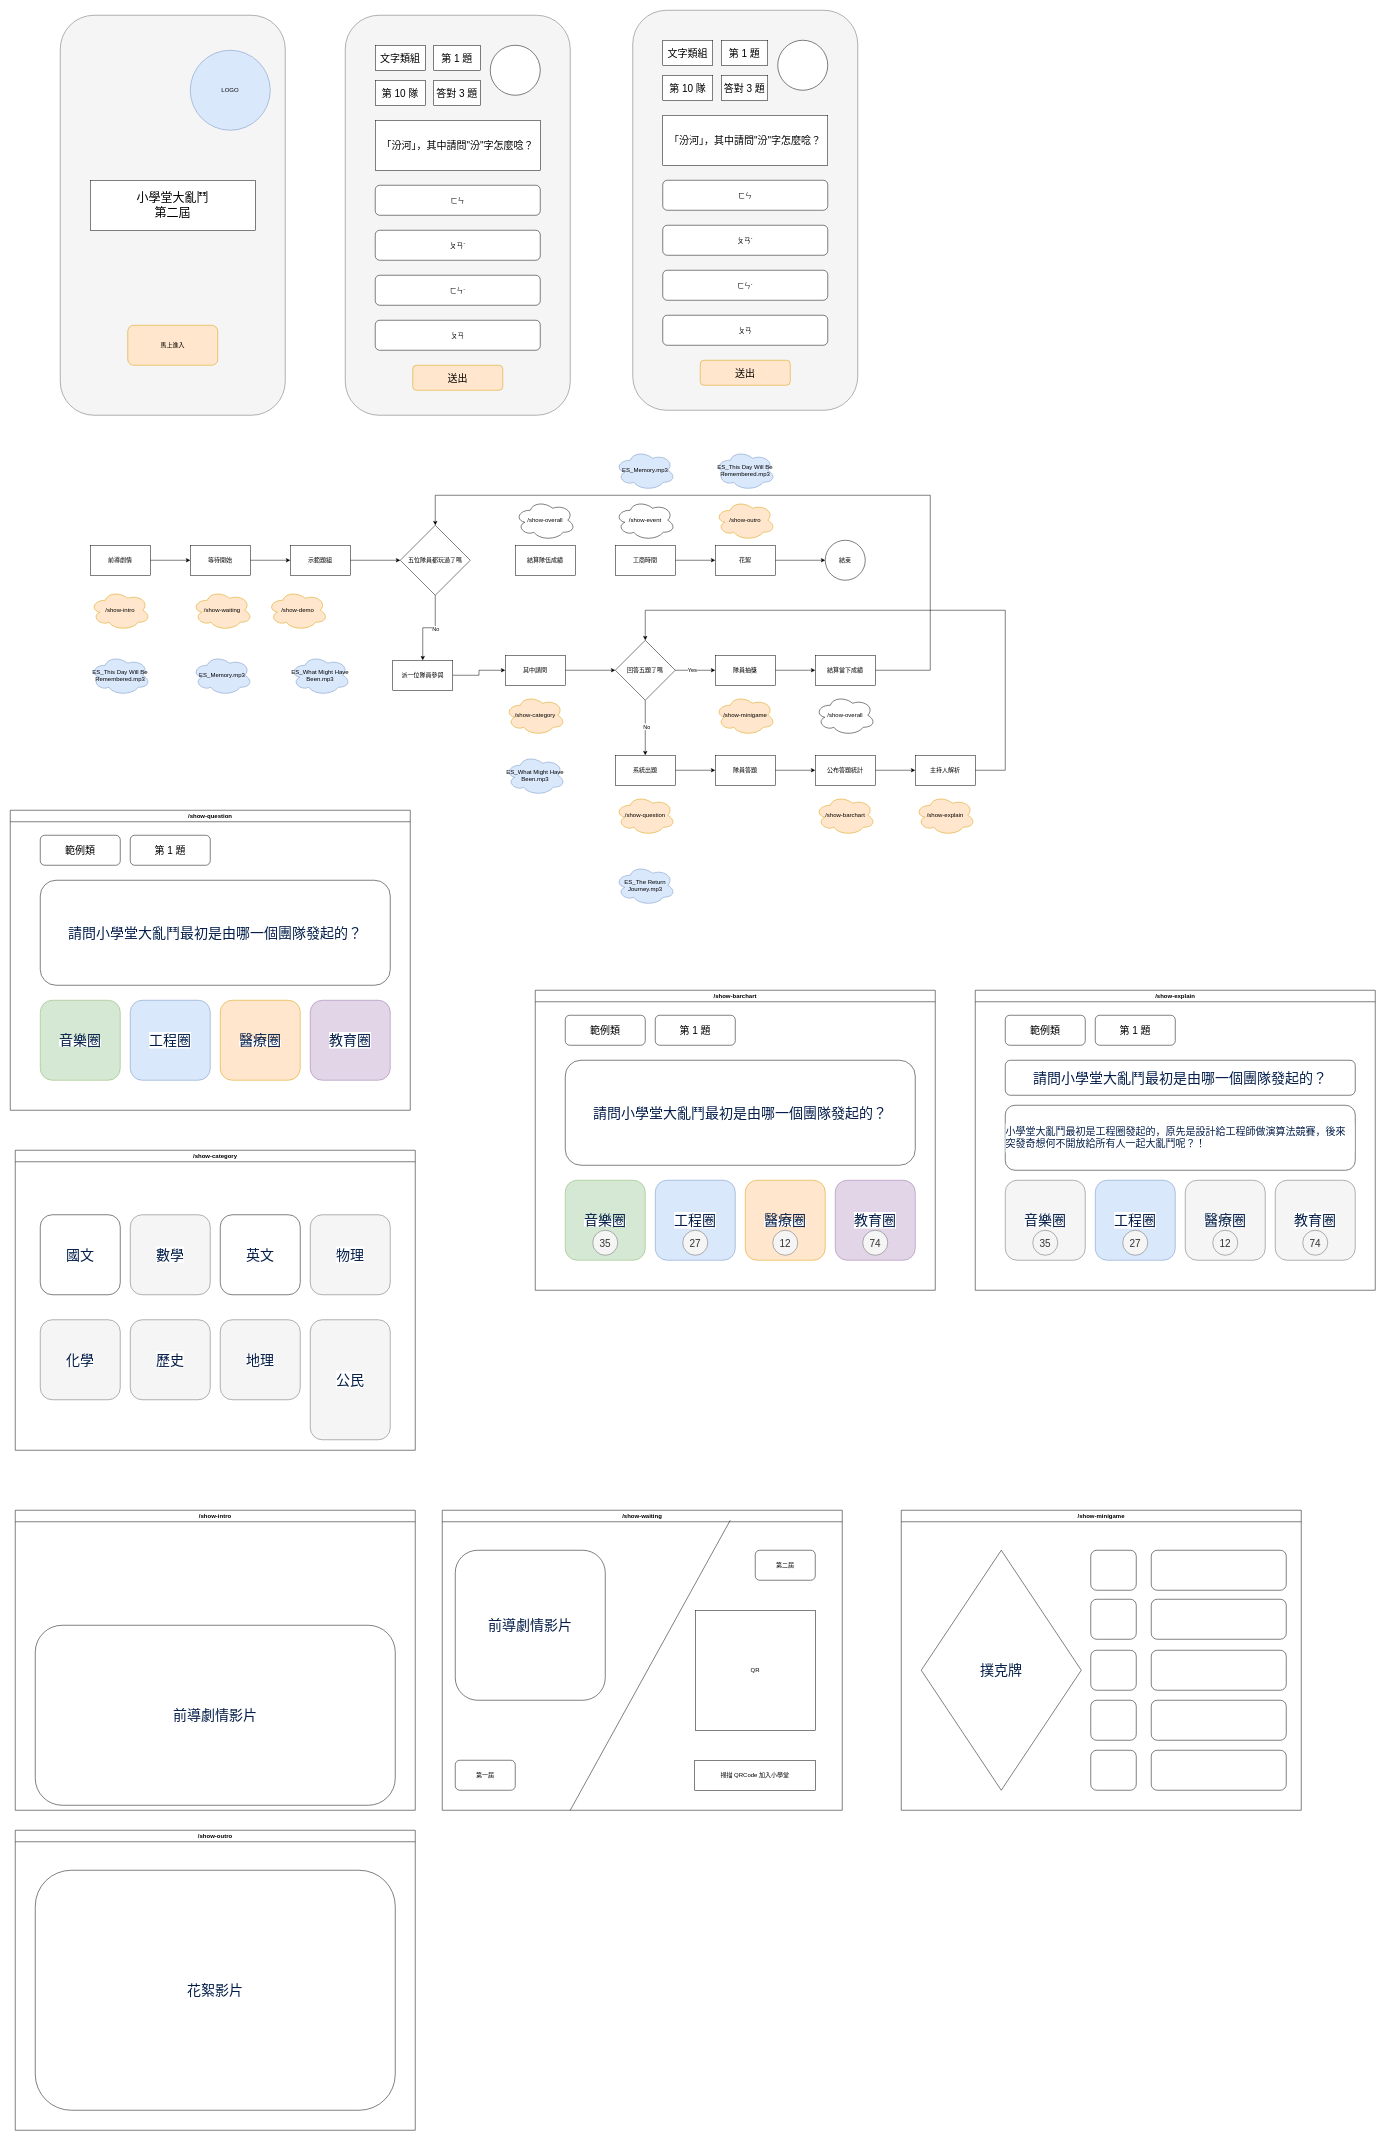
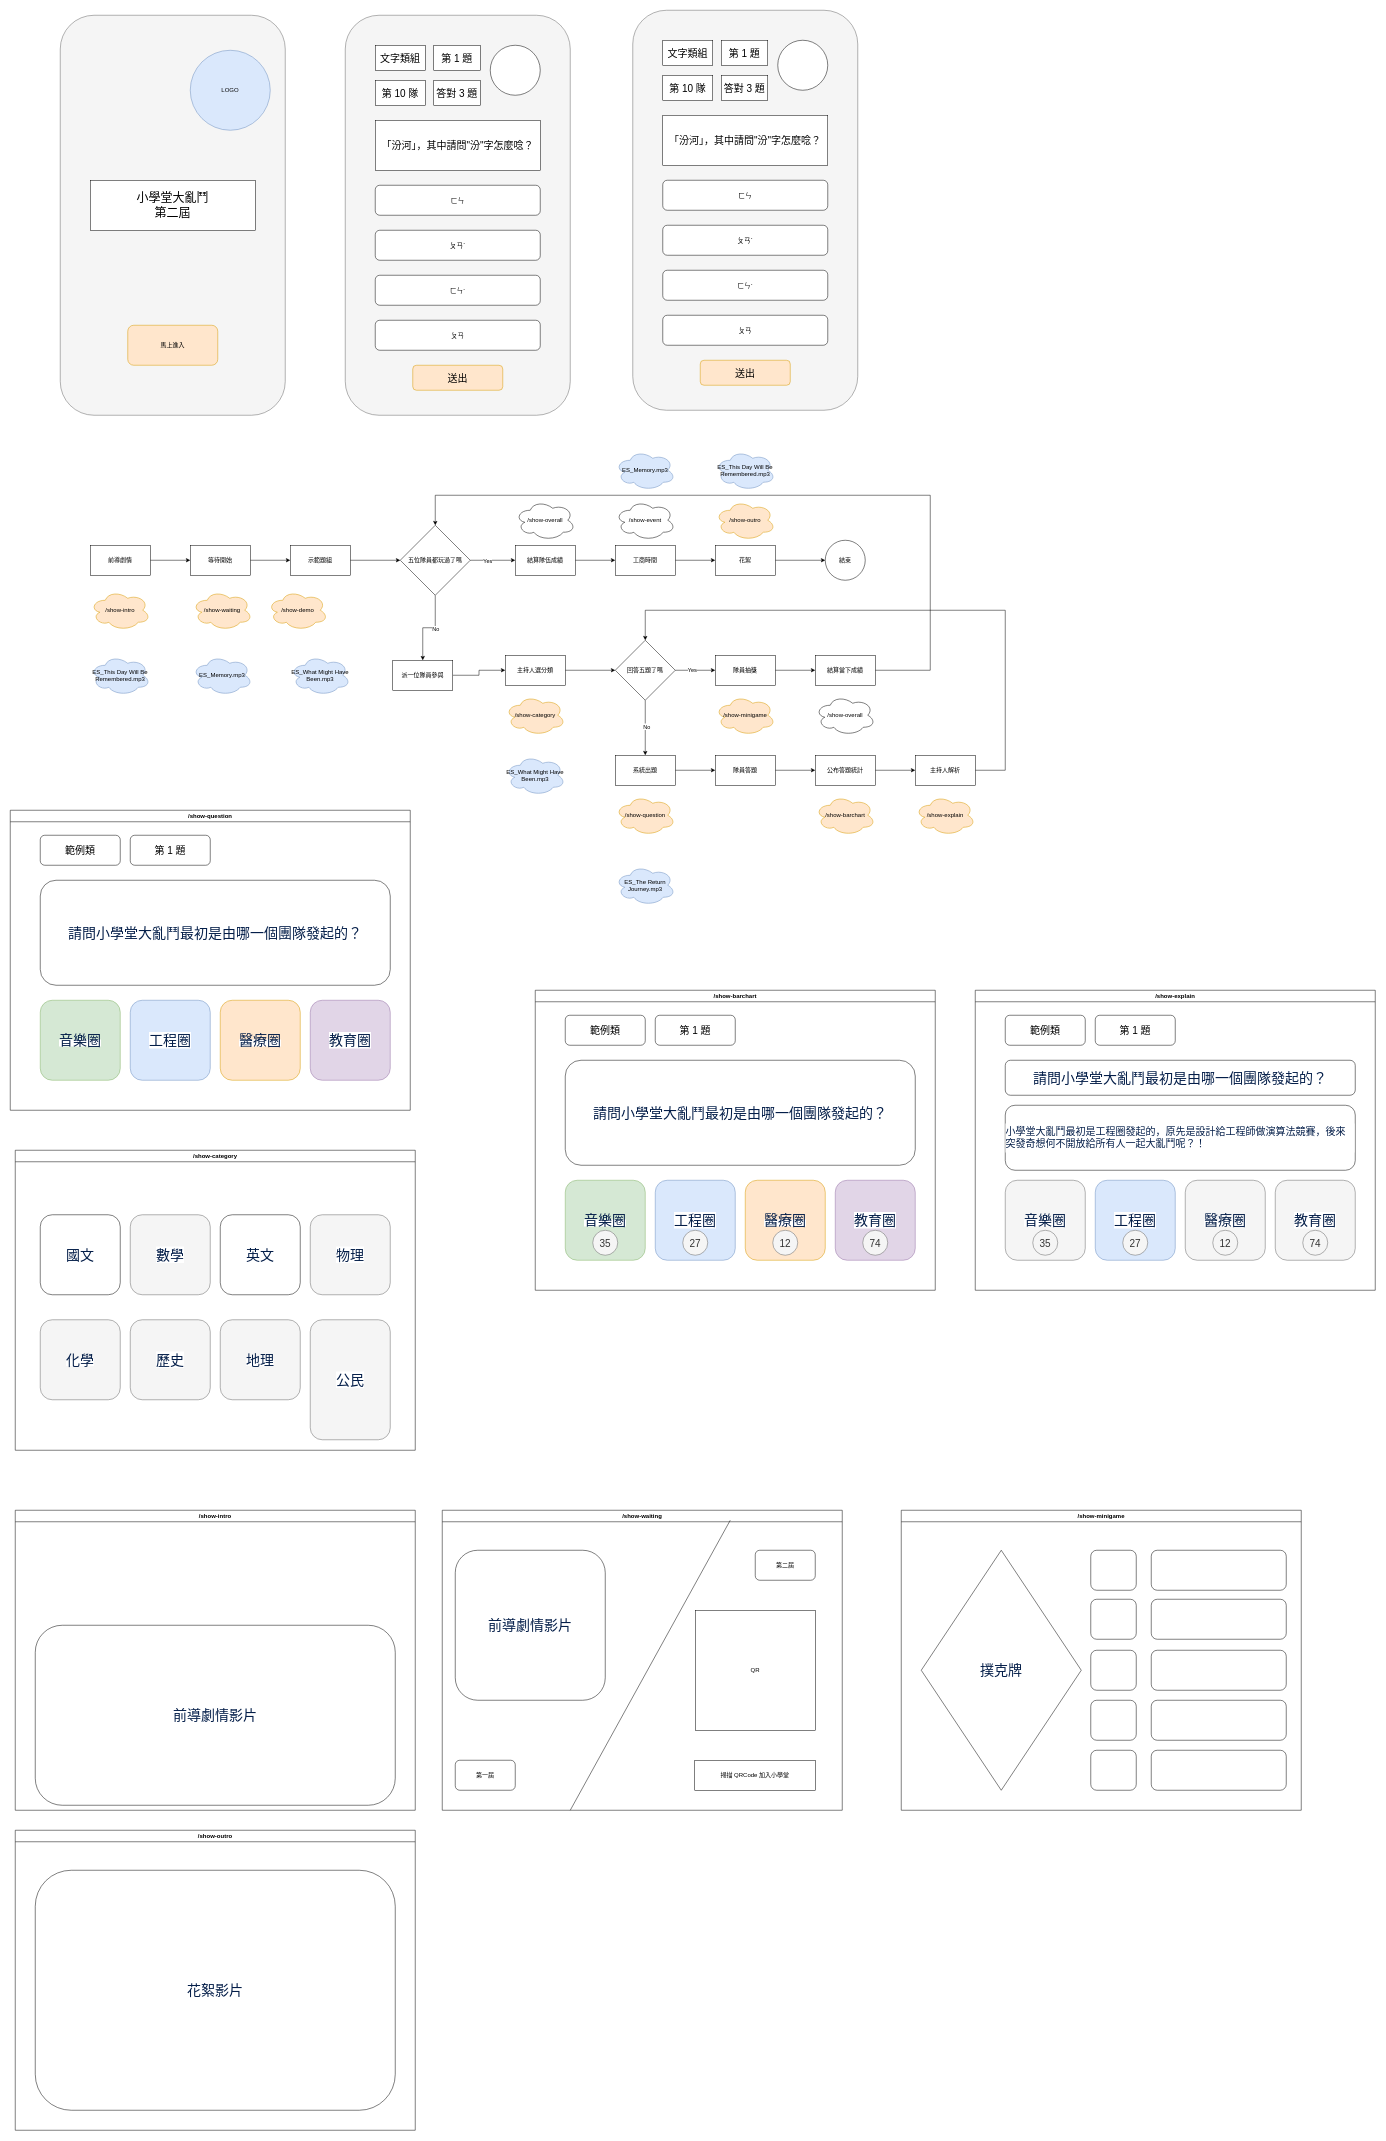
edge "五位隊員都玩過了嗎" -> "結算隊伍成績": added, label "Yes"
edge "結算隊伍成績" -> "工商時間": added
node "其中請問": label "其中請問" -> "主持人選分類"
